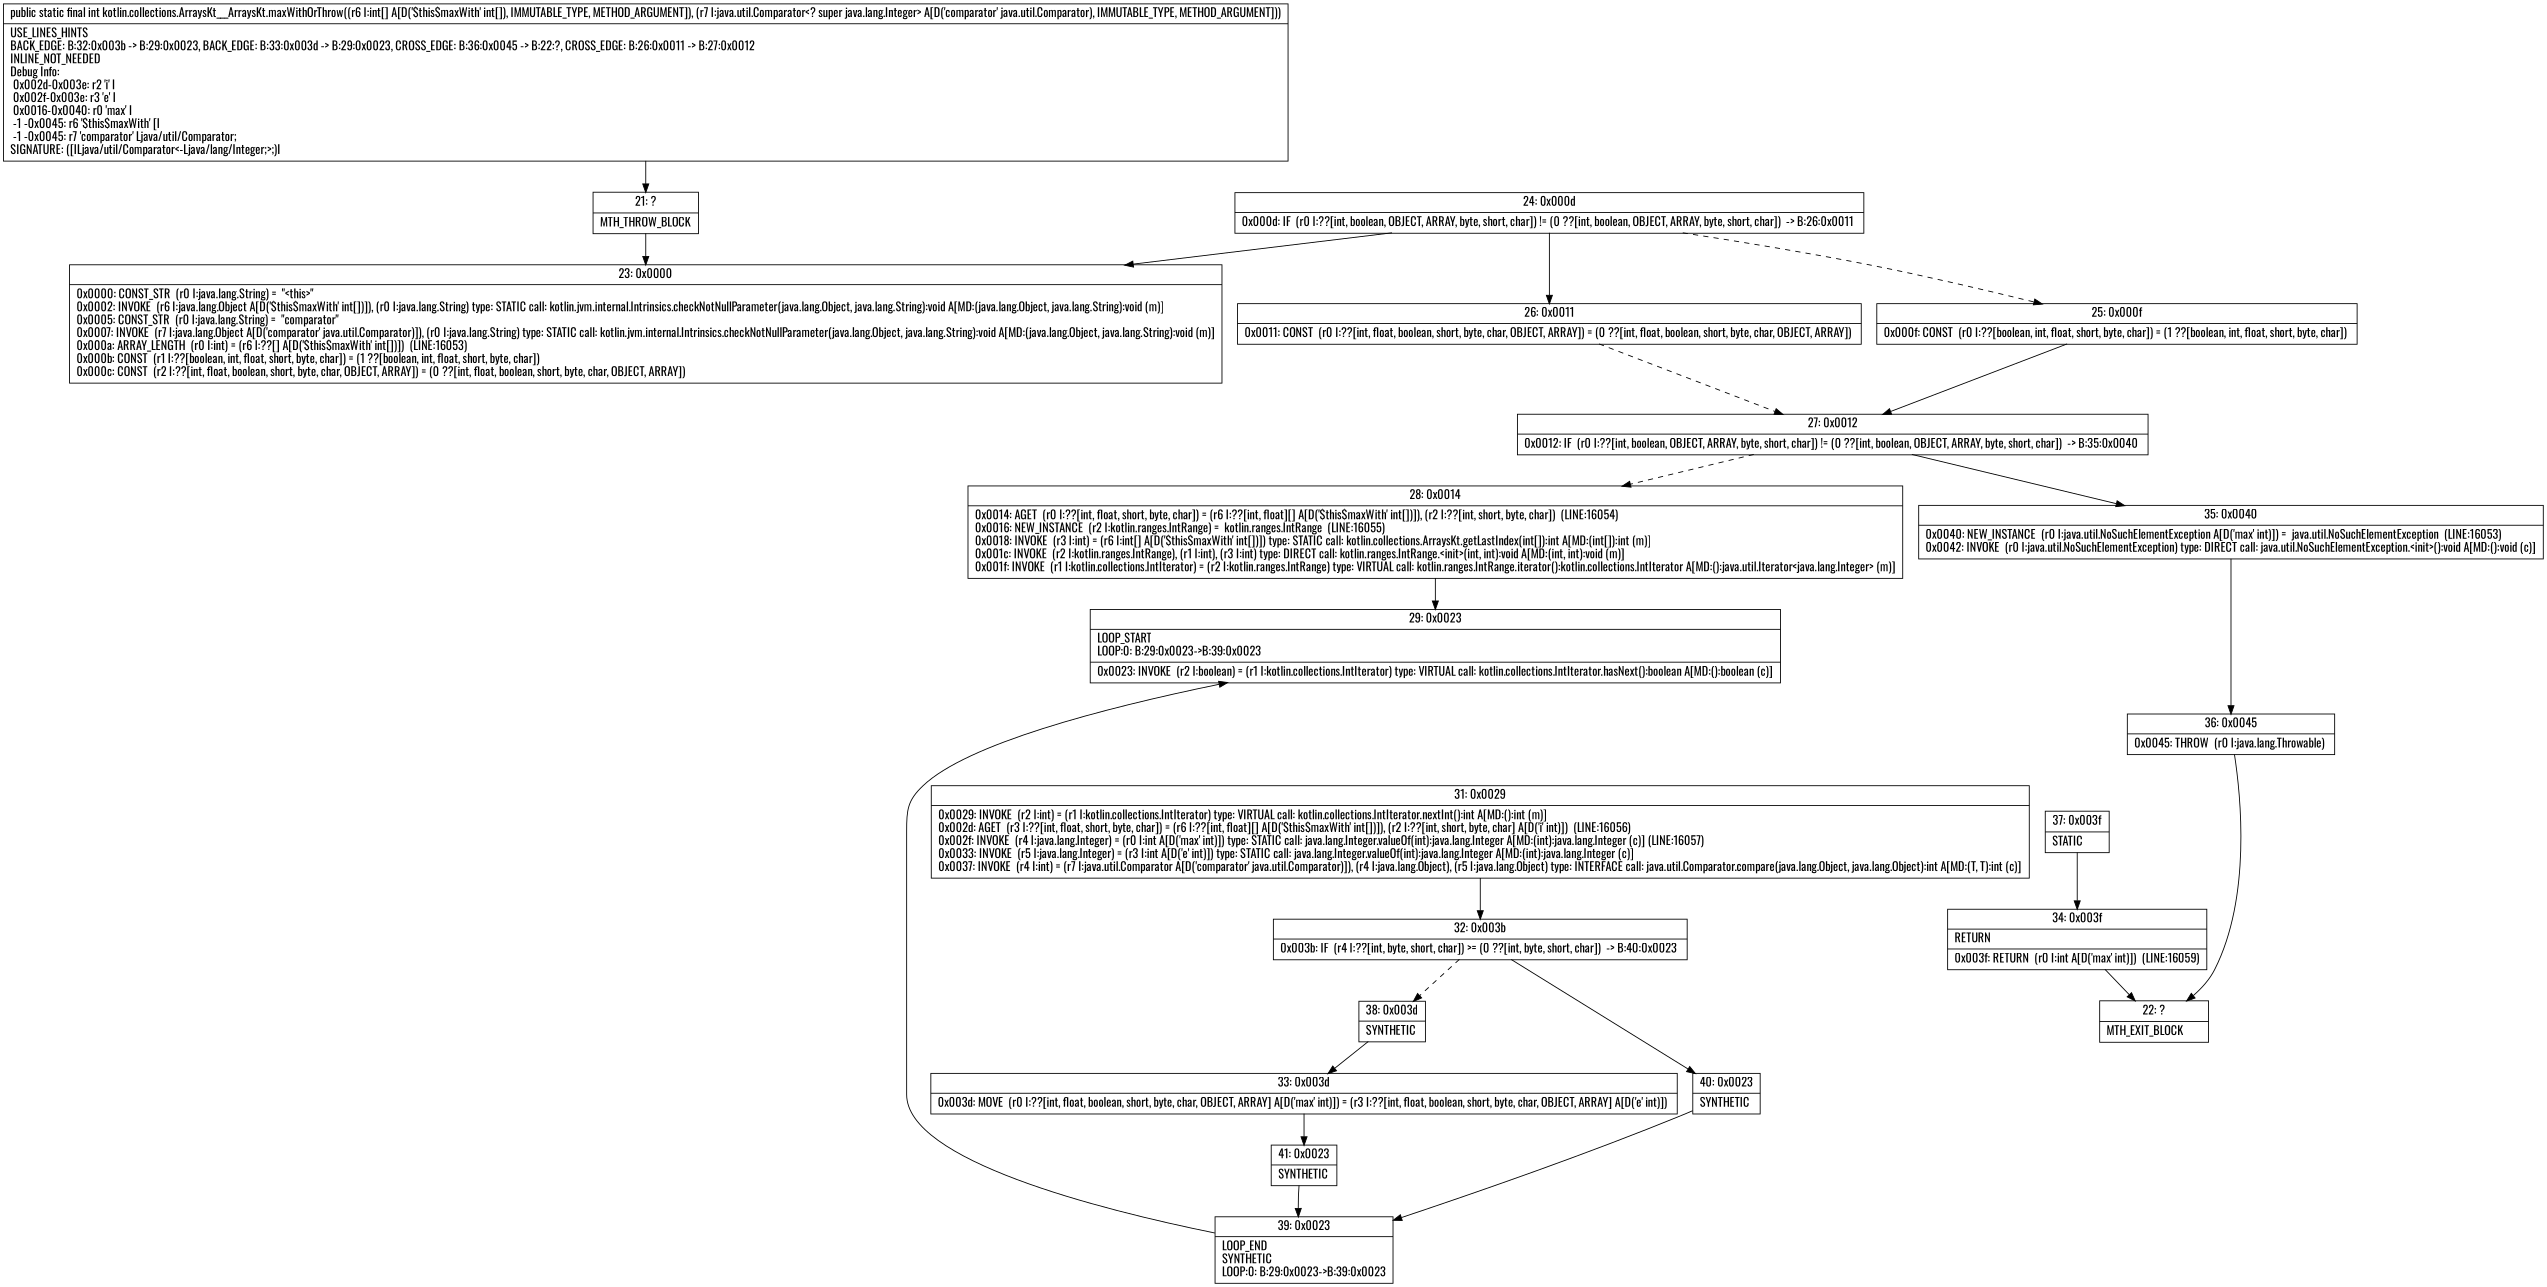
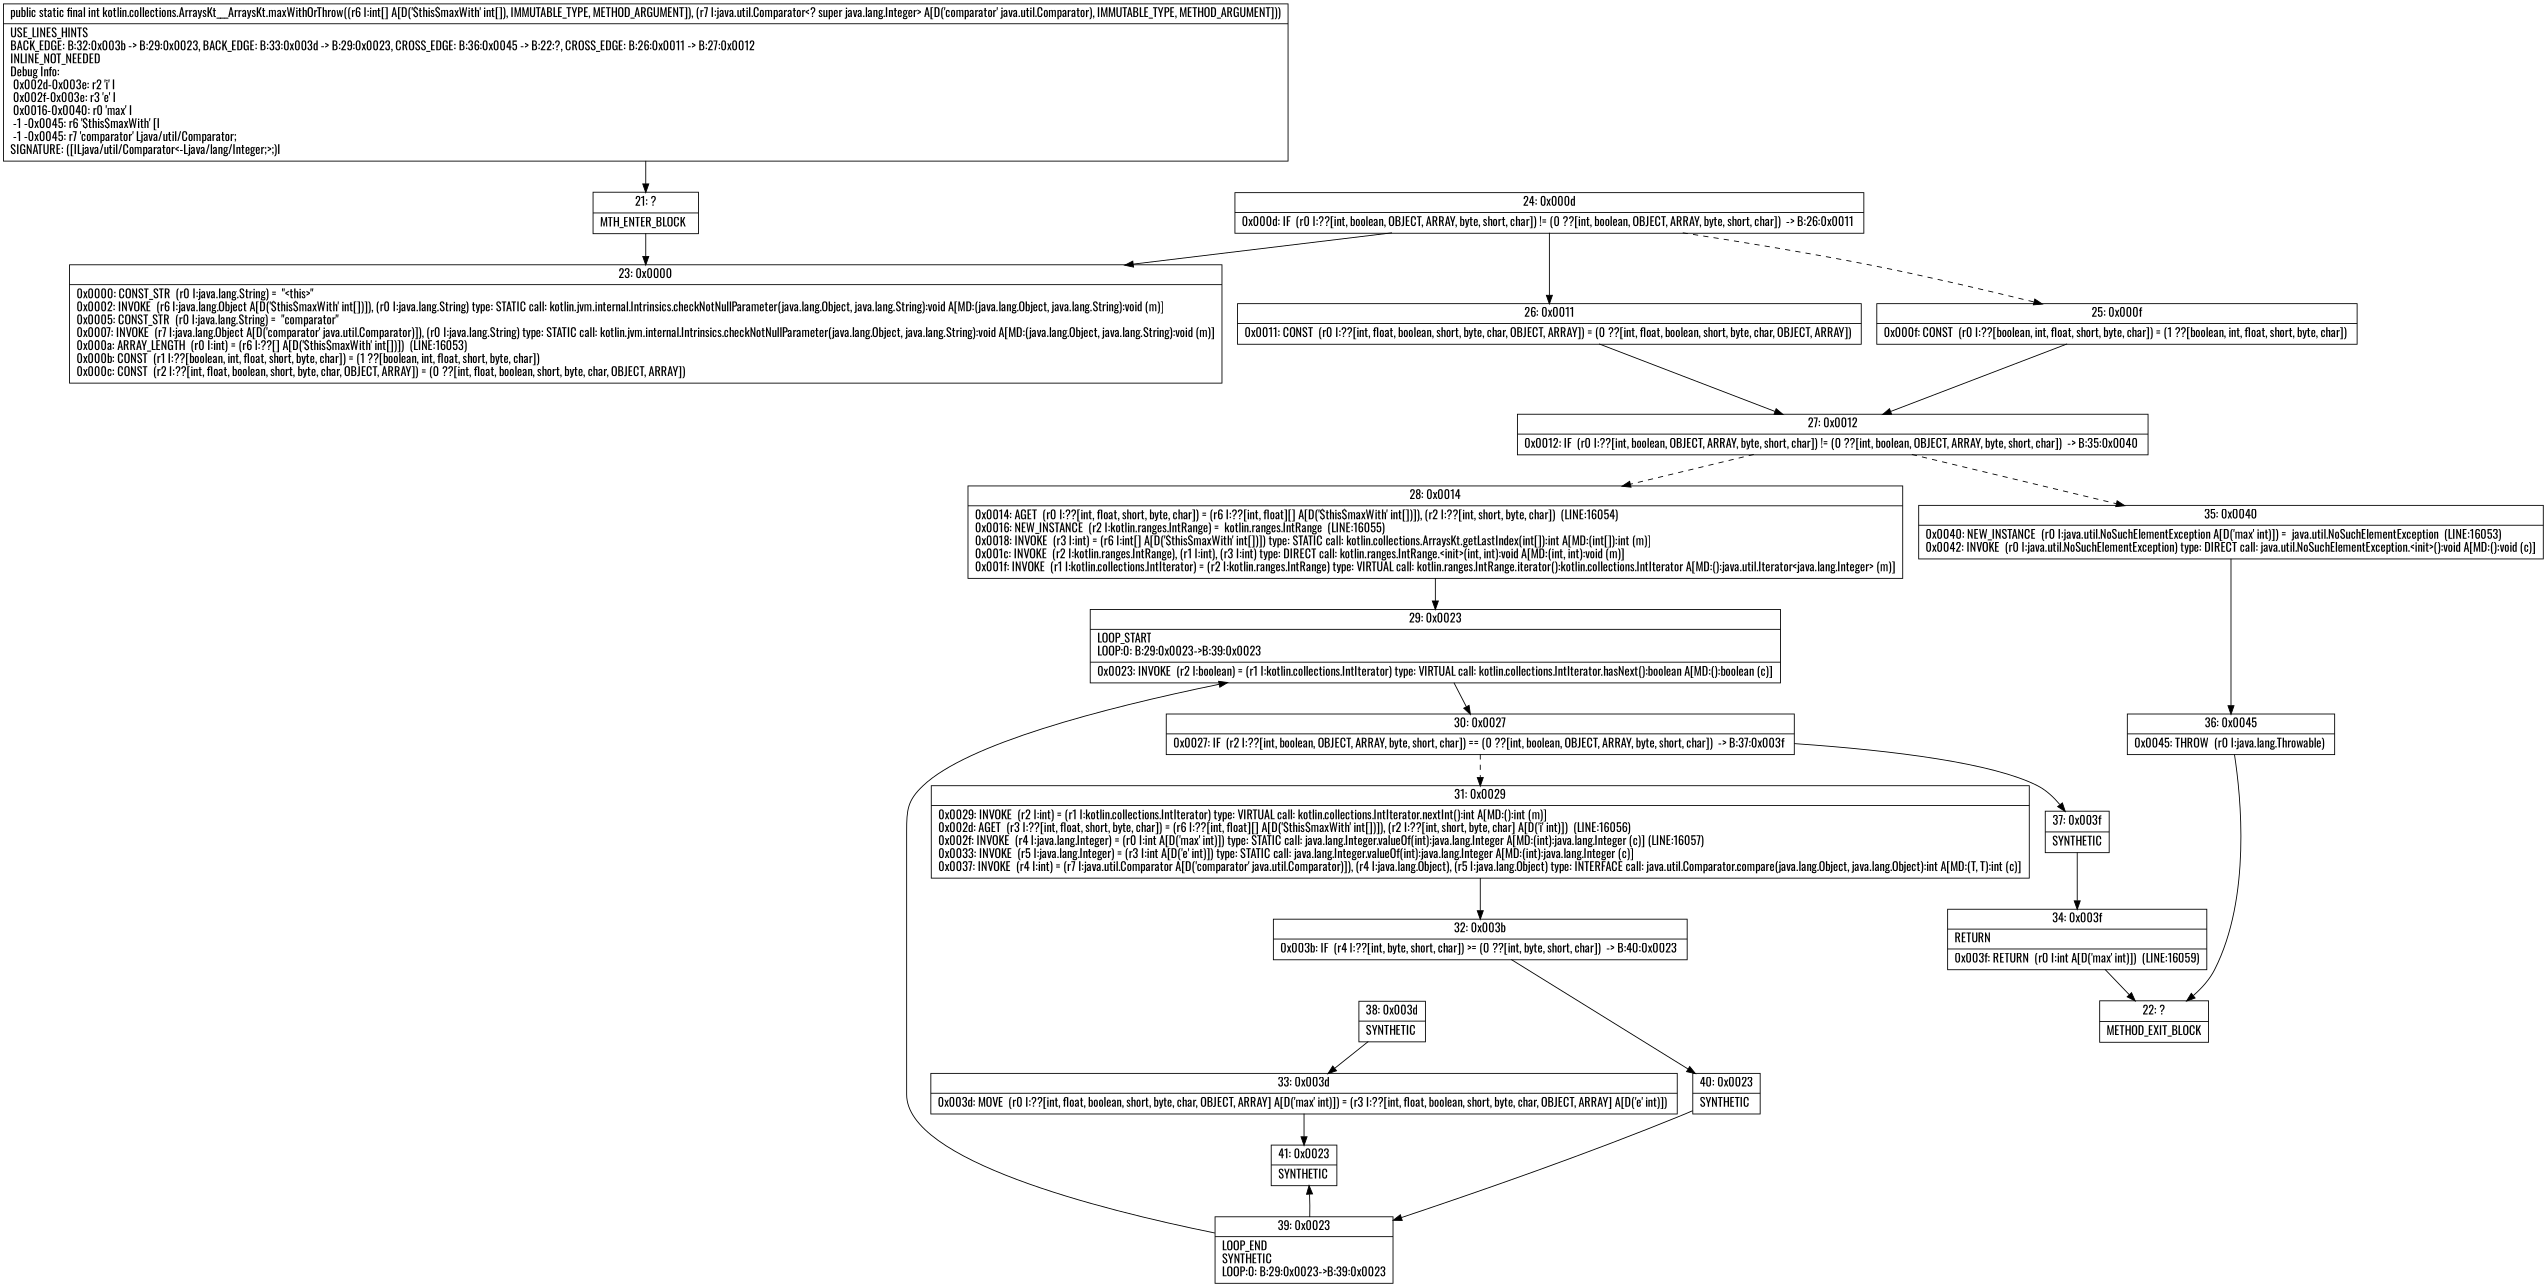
node "21: ?": text "MTH_THROW_BLOCK" -> "MTH_ENTER_BLOCK"
edge "26: 0x0011" -> "27: 0x0012": style dashed -> solid
edge "27: 0x0012" -> "35: 0x0040": style solid -> dashed
node "30: 0x0027": added
node "37: 0x003f": text "STATIC" -> "SYNTHETIC"
edge "32: 0x003b" -> "38: 0x003d": removed
node "22: ?": text "MTH_EXIT_BLOCK" -> "METHOD_EXIT_BLOCK"
edge "41: 0x0023" -> "39: 0x0023": reversed
